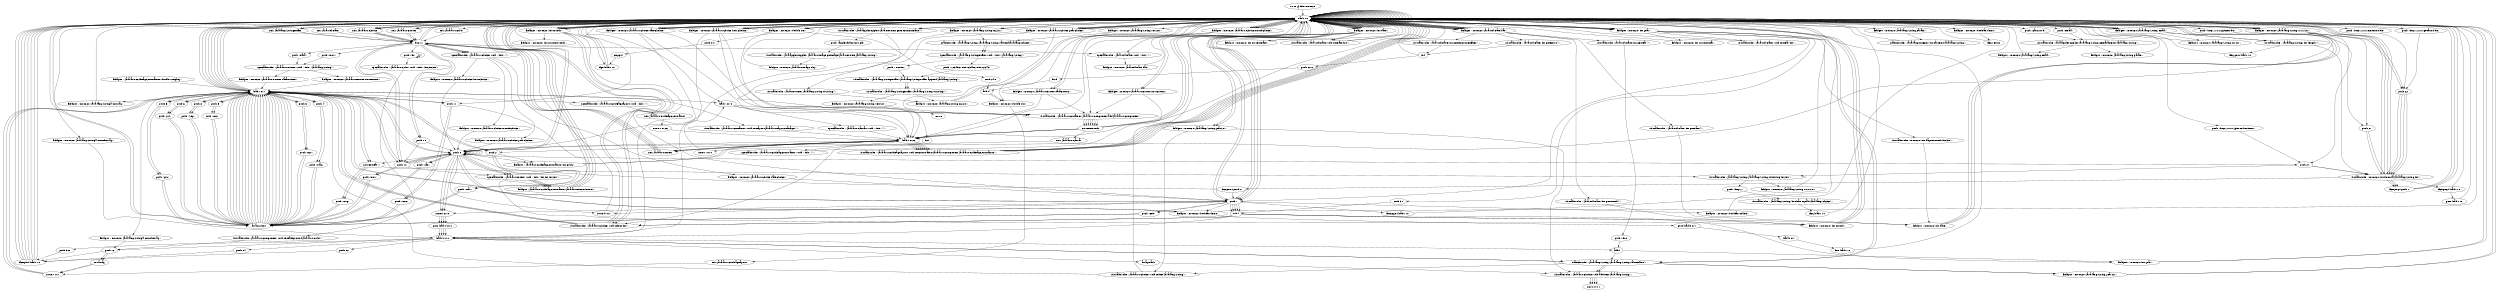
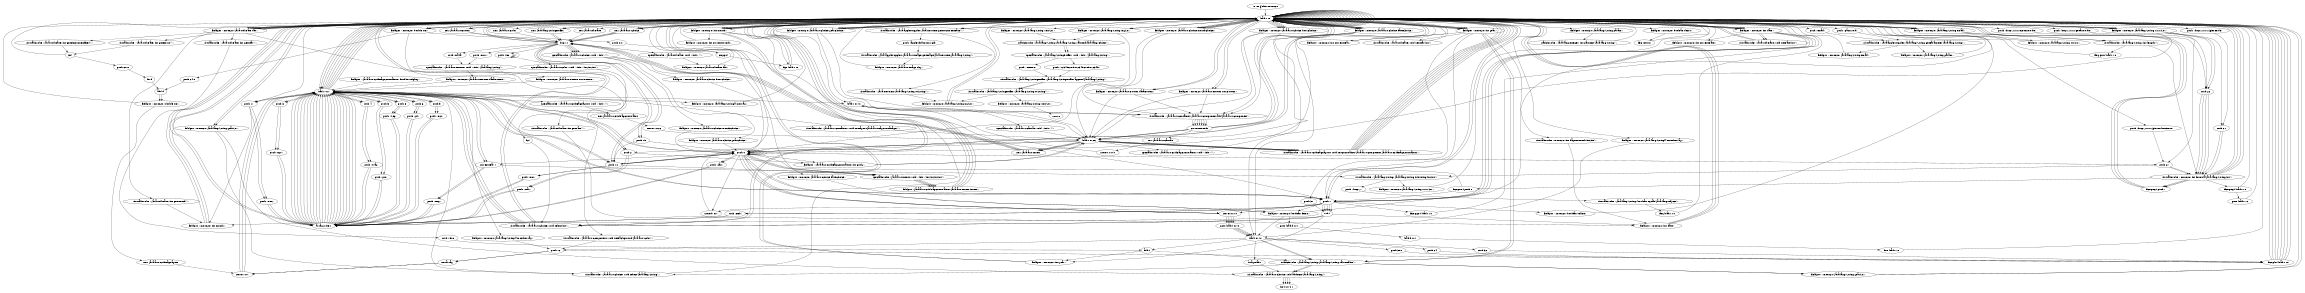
edge "load.r r0" -> "specialinvoke <java.util.Date: void <init>()>": now "load.r r0" -> "new java.util.Date"
edge "sub.i" -> "load.i $r70": now "fieldput <moon20: boolean demo>" -> "load.i $r70"
